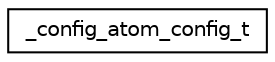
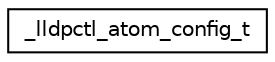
node "_config_atom_config_t": label "_config_atom_config_t" -> "_lldpctl_atom_config_t"
